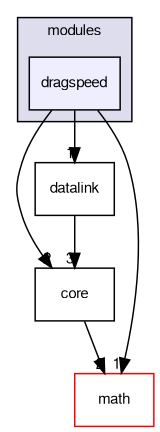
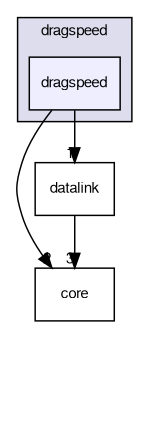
cluster "modules": label "modules" -> "dragspeed"
node "math": removed
